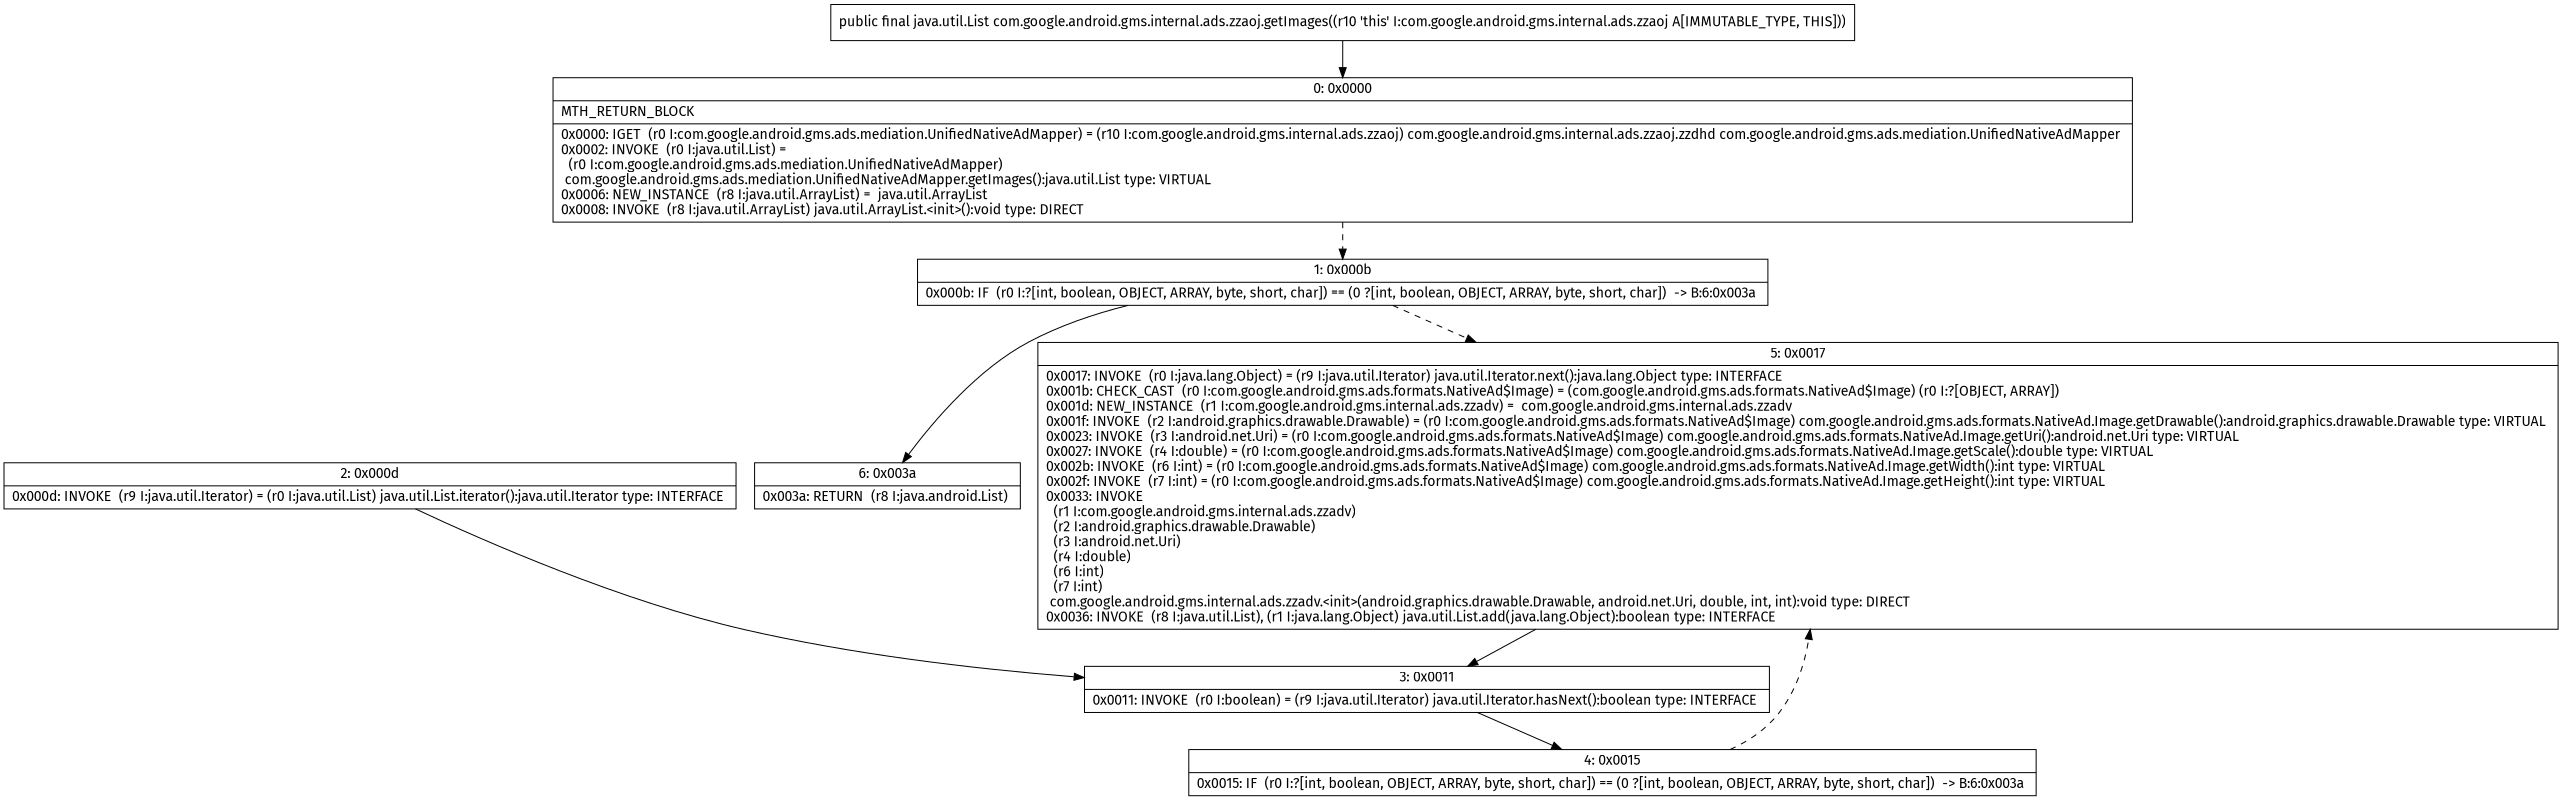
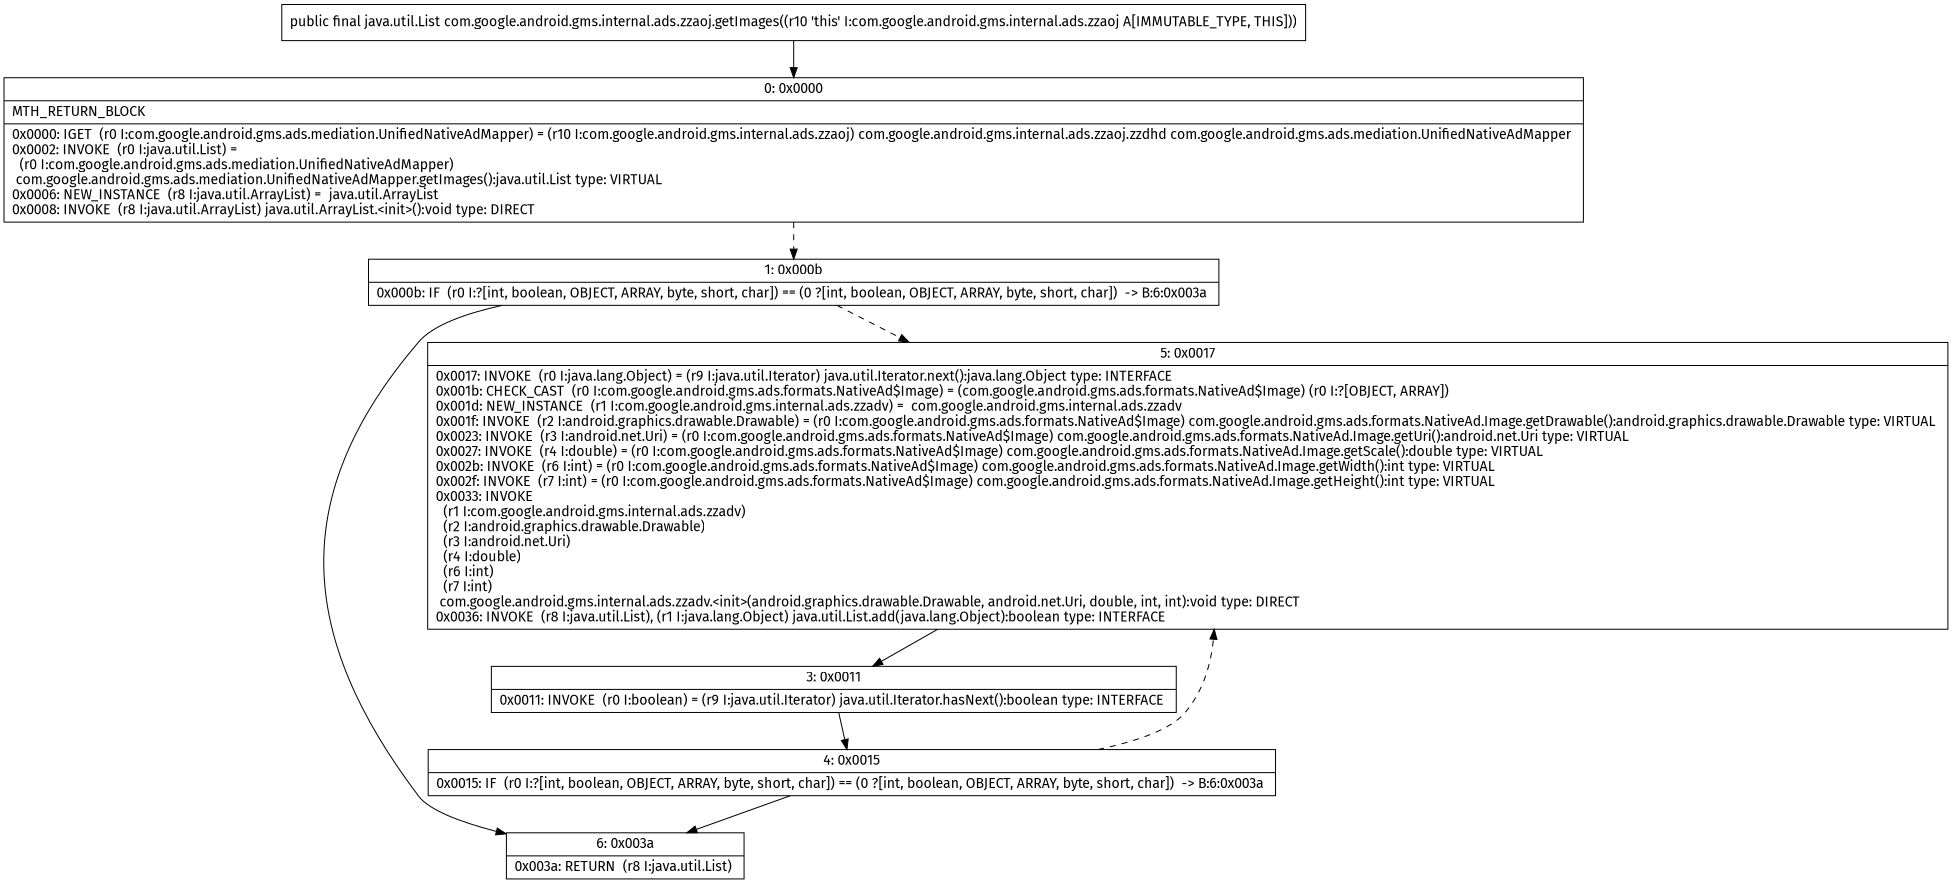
node "2: 0x000d": removed
node "6: 0x003a": text "0x003a: RETURN  (r8 I:java.android.List)" -> "0x003a: RETURN  (r8 I:java.util.List)"
edge "4: 0x0015" -> "6: 0x003a": added
